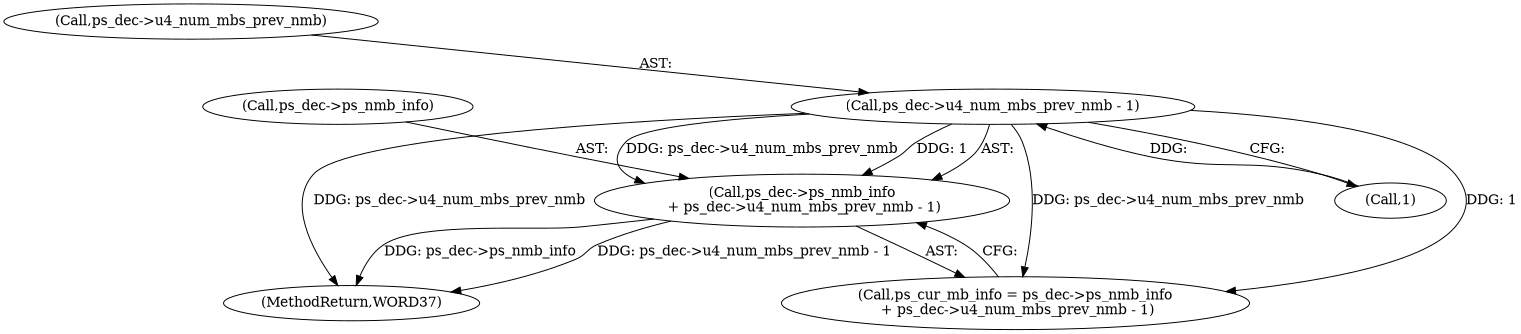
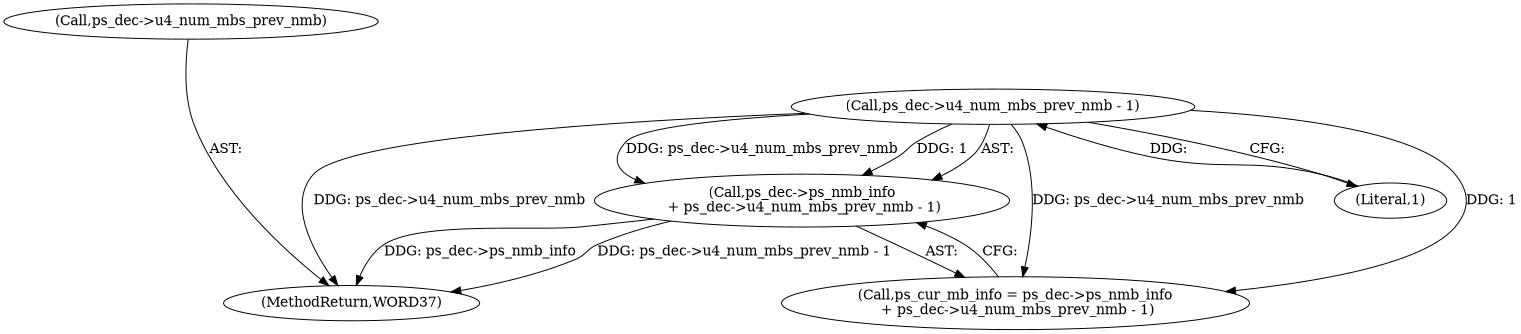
edge "(Call,ps_dec->u4_num_mbs_prev_nmb)" -> "(Call,ps_dec->u4_num_mbs_prev_nmb - 1)": now "(Call,ps_dec->u4_num_mbs_prev_nmb)" -> "(MethodReturn,WORD37)"
node "(Call,ps_dec->ps_nmb_info)": removed
node "(Call,1)": label "(Call,1)" -> "(Literal,1)"
